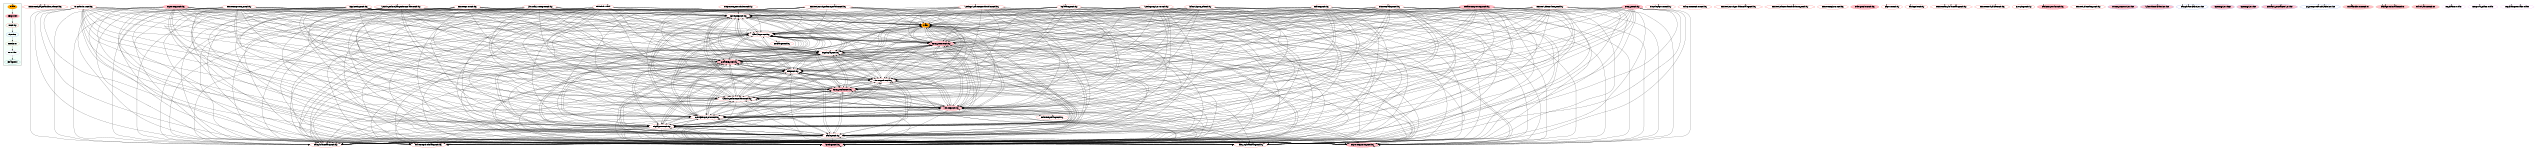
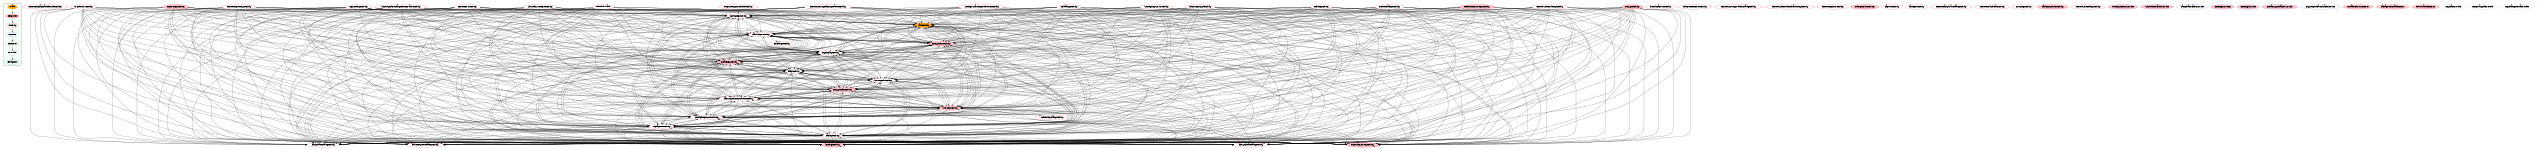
node "Main": label "Main" -> "MainActivity"
